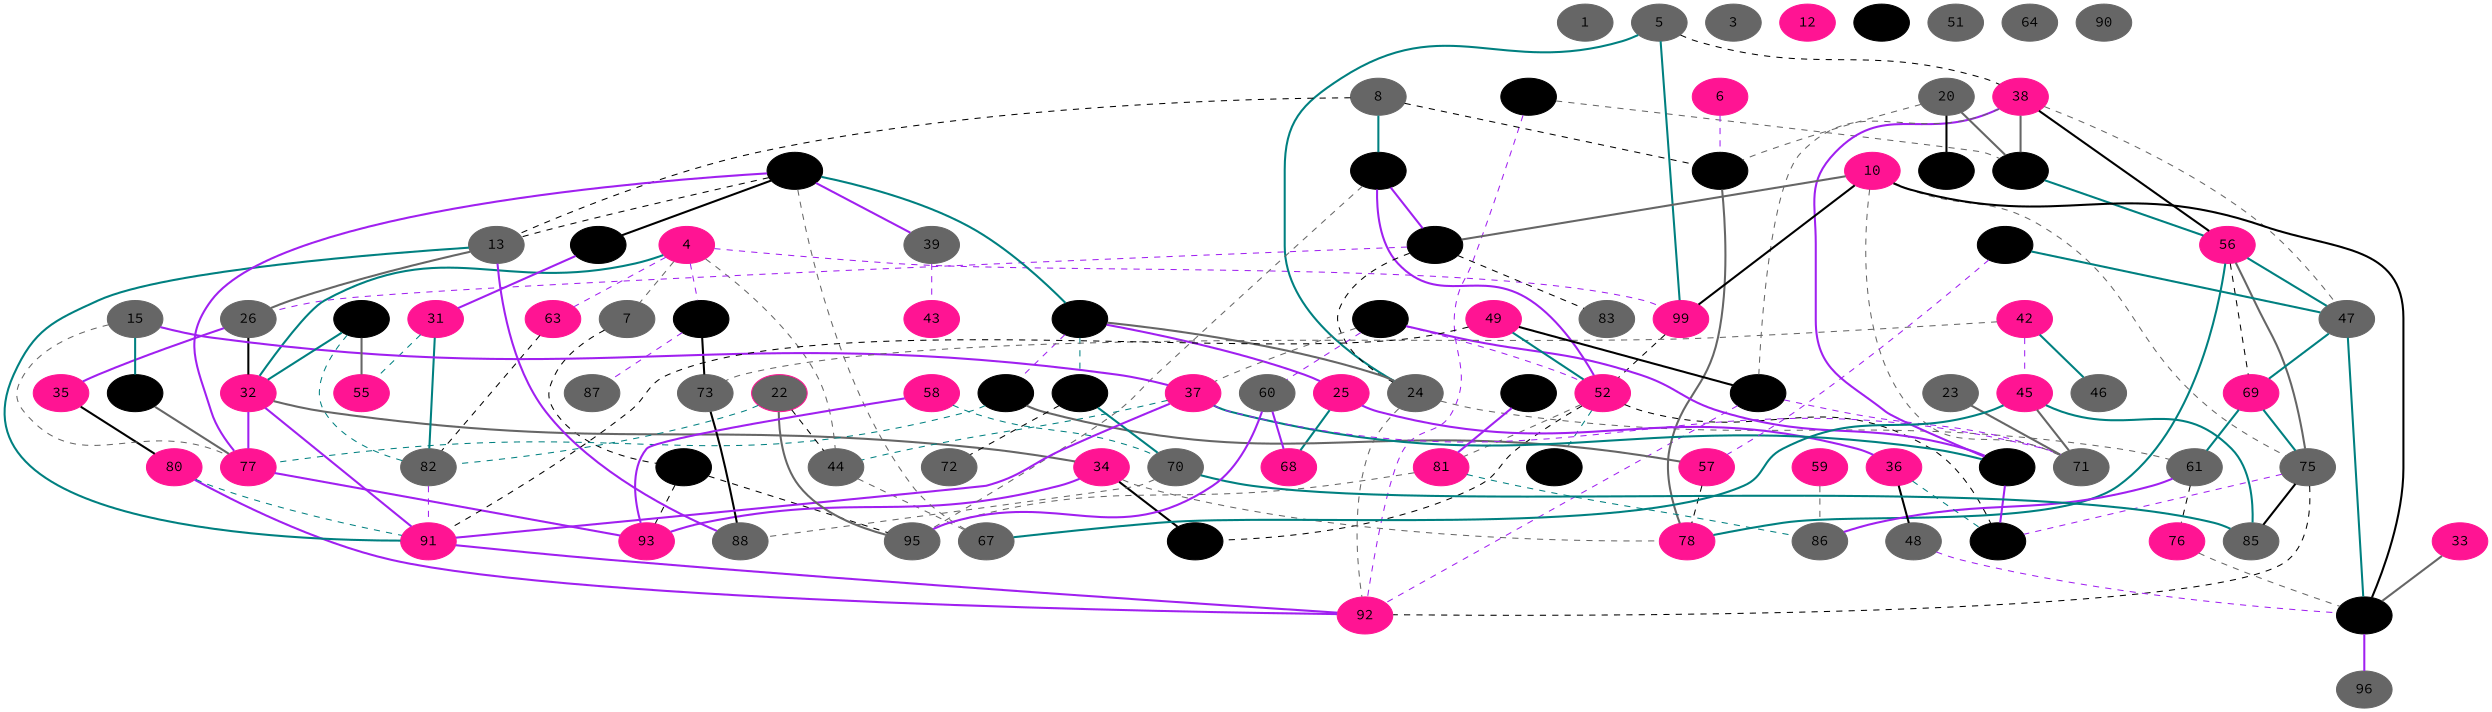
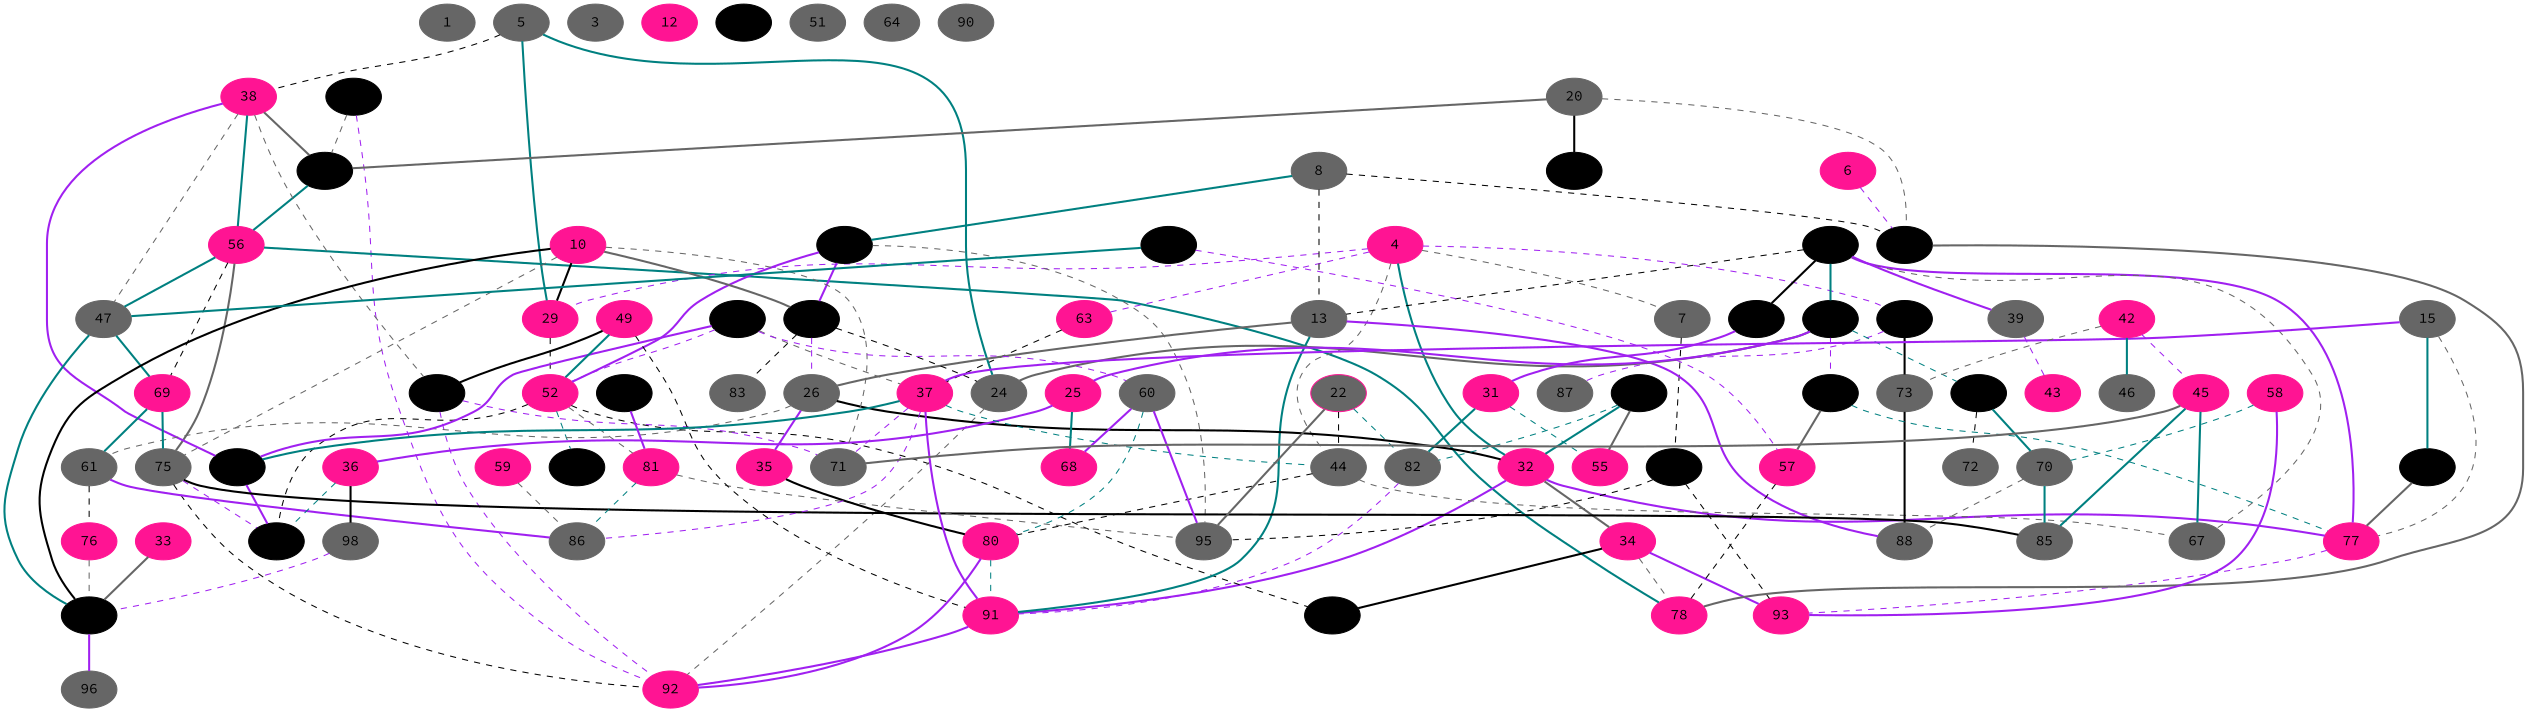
edge "38" -- "56": color black -> teal
node "99": label "99" -> "29"
edge "63" -- "82": now "63" -- "37"
node "23": removed
edge "24" -- "61": now "26" -- "61"
edge "60" -- "80": added
edge "77" -- "93": style bold -> dashed
edge "44" -- "80": added
edge "37" -- "86": added
node "48": label "48" -> "98"
